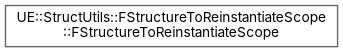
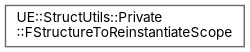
node "UE::StructUtils::FStructureToReinstantiateScope ::FStructureToReinstantiateScope": label "UE::StructUtils::FStructureToReinstantiateScope ::FStructureToReinstantiateScope" -> "UE::StructUtils::Private ::FStructureToReinstantiateScope"
